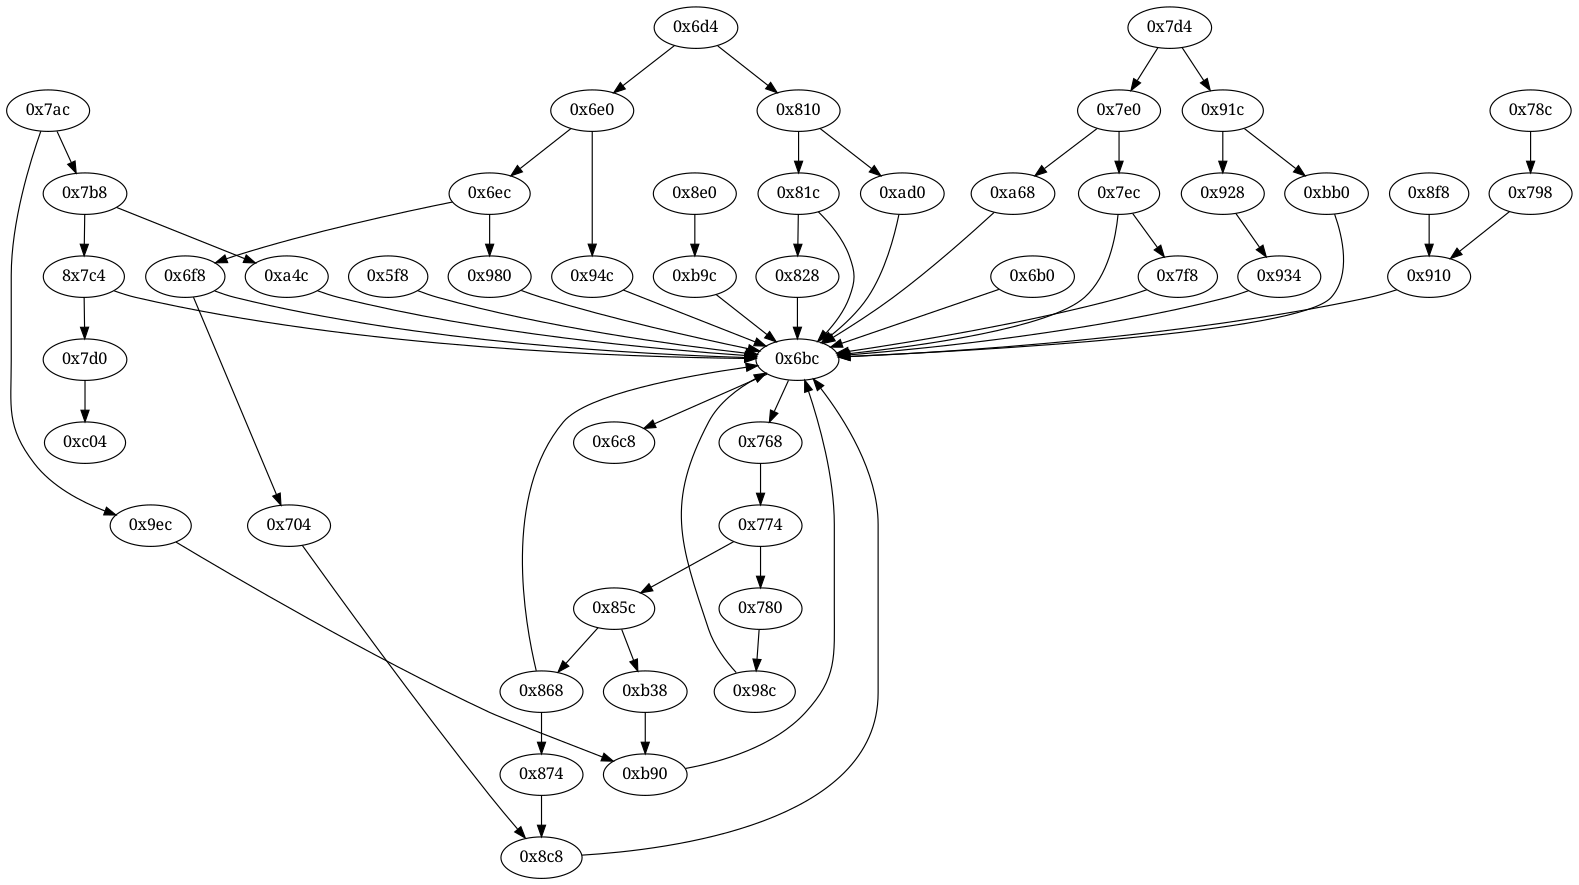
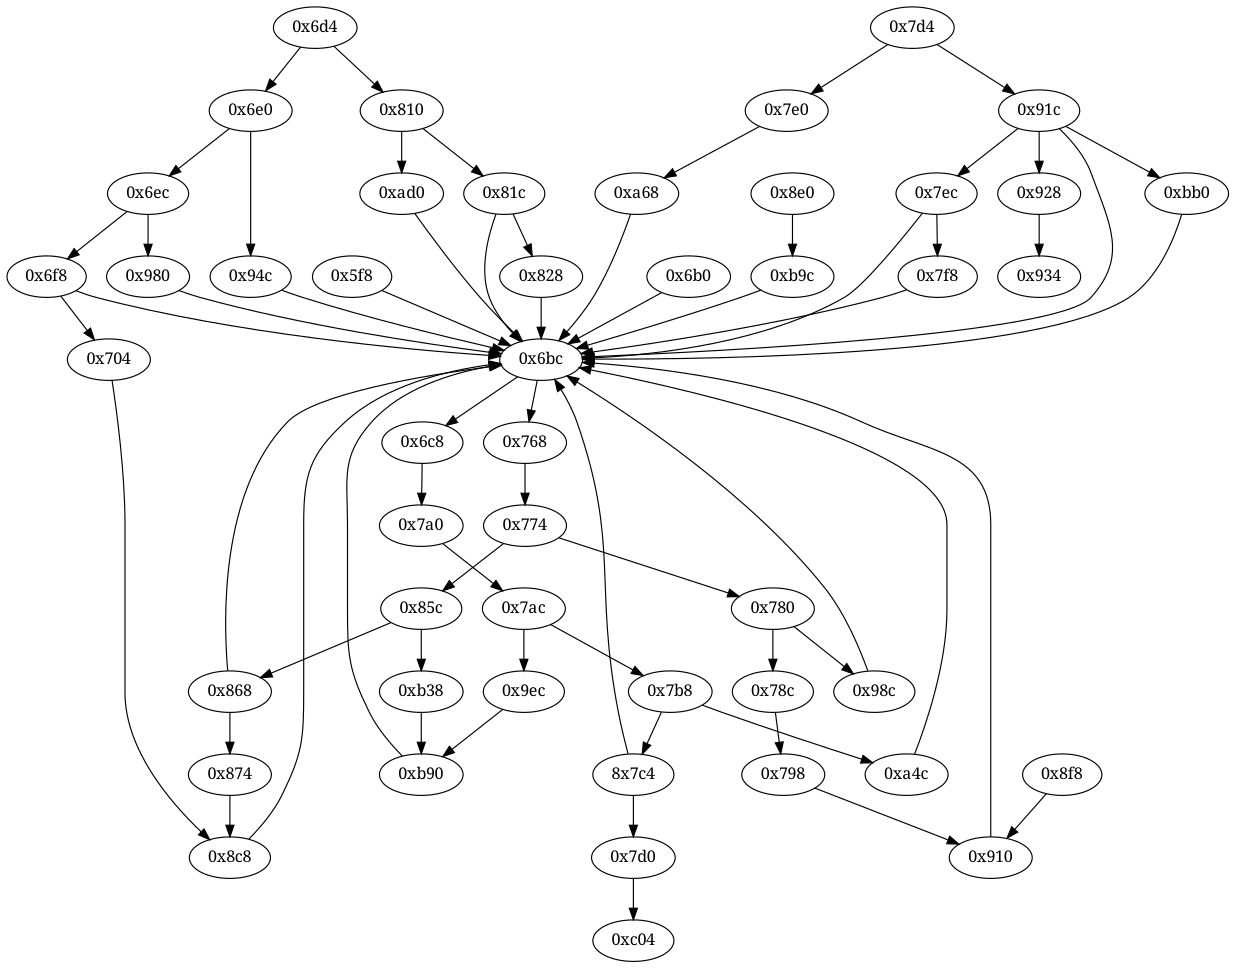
edge "0x7e0" -> "0x7ec": now "0x91c" -> "0x7ec"
edge "0x934" -> "0x6bc": now "0x91c" -> "0x6bc"
node "0x7a0": added
edge "0x780" -> "0x78c": added
